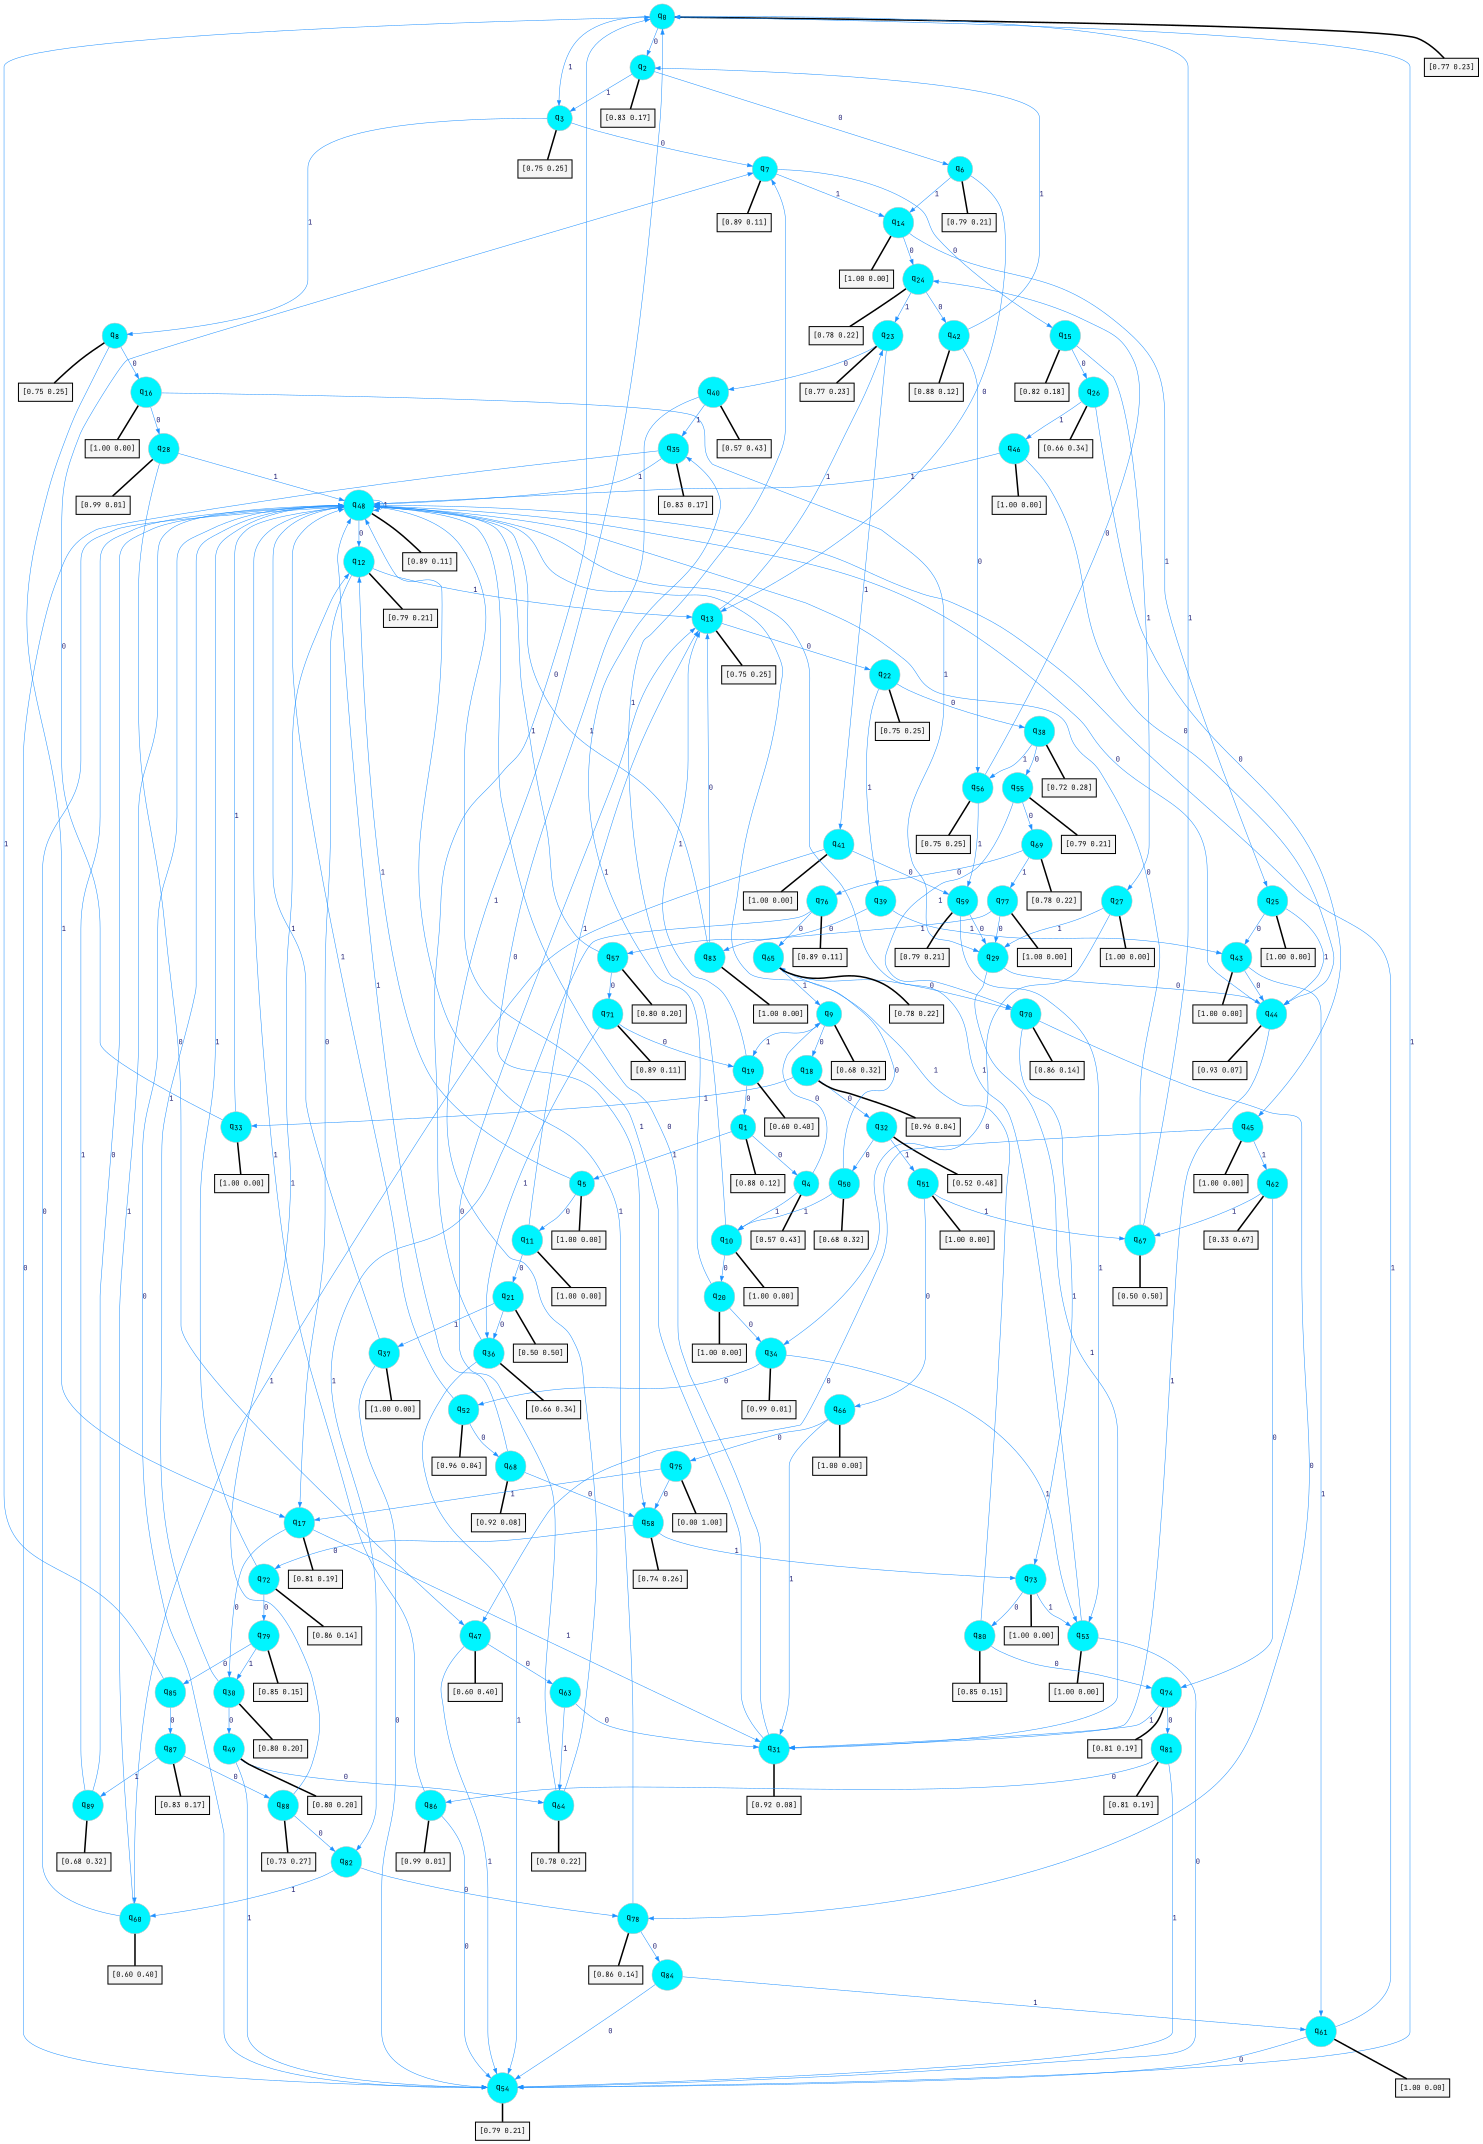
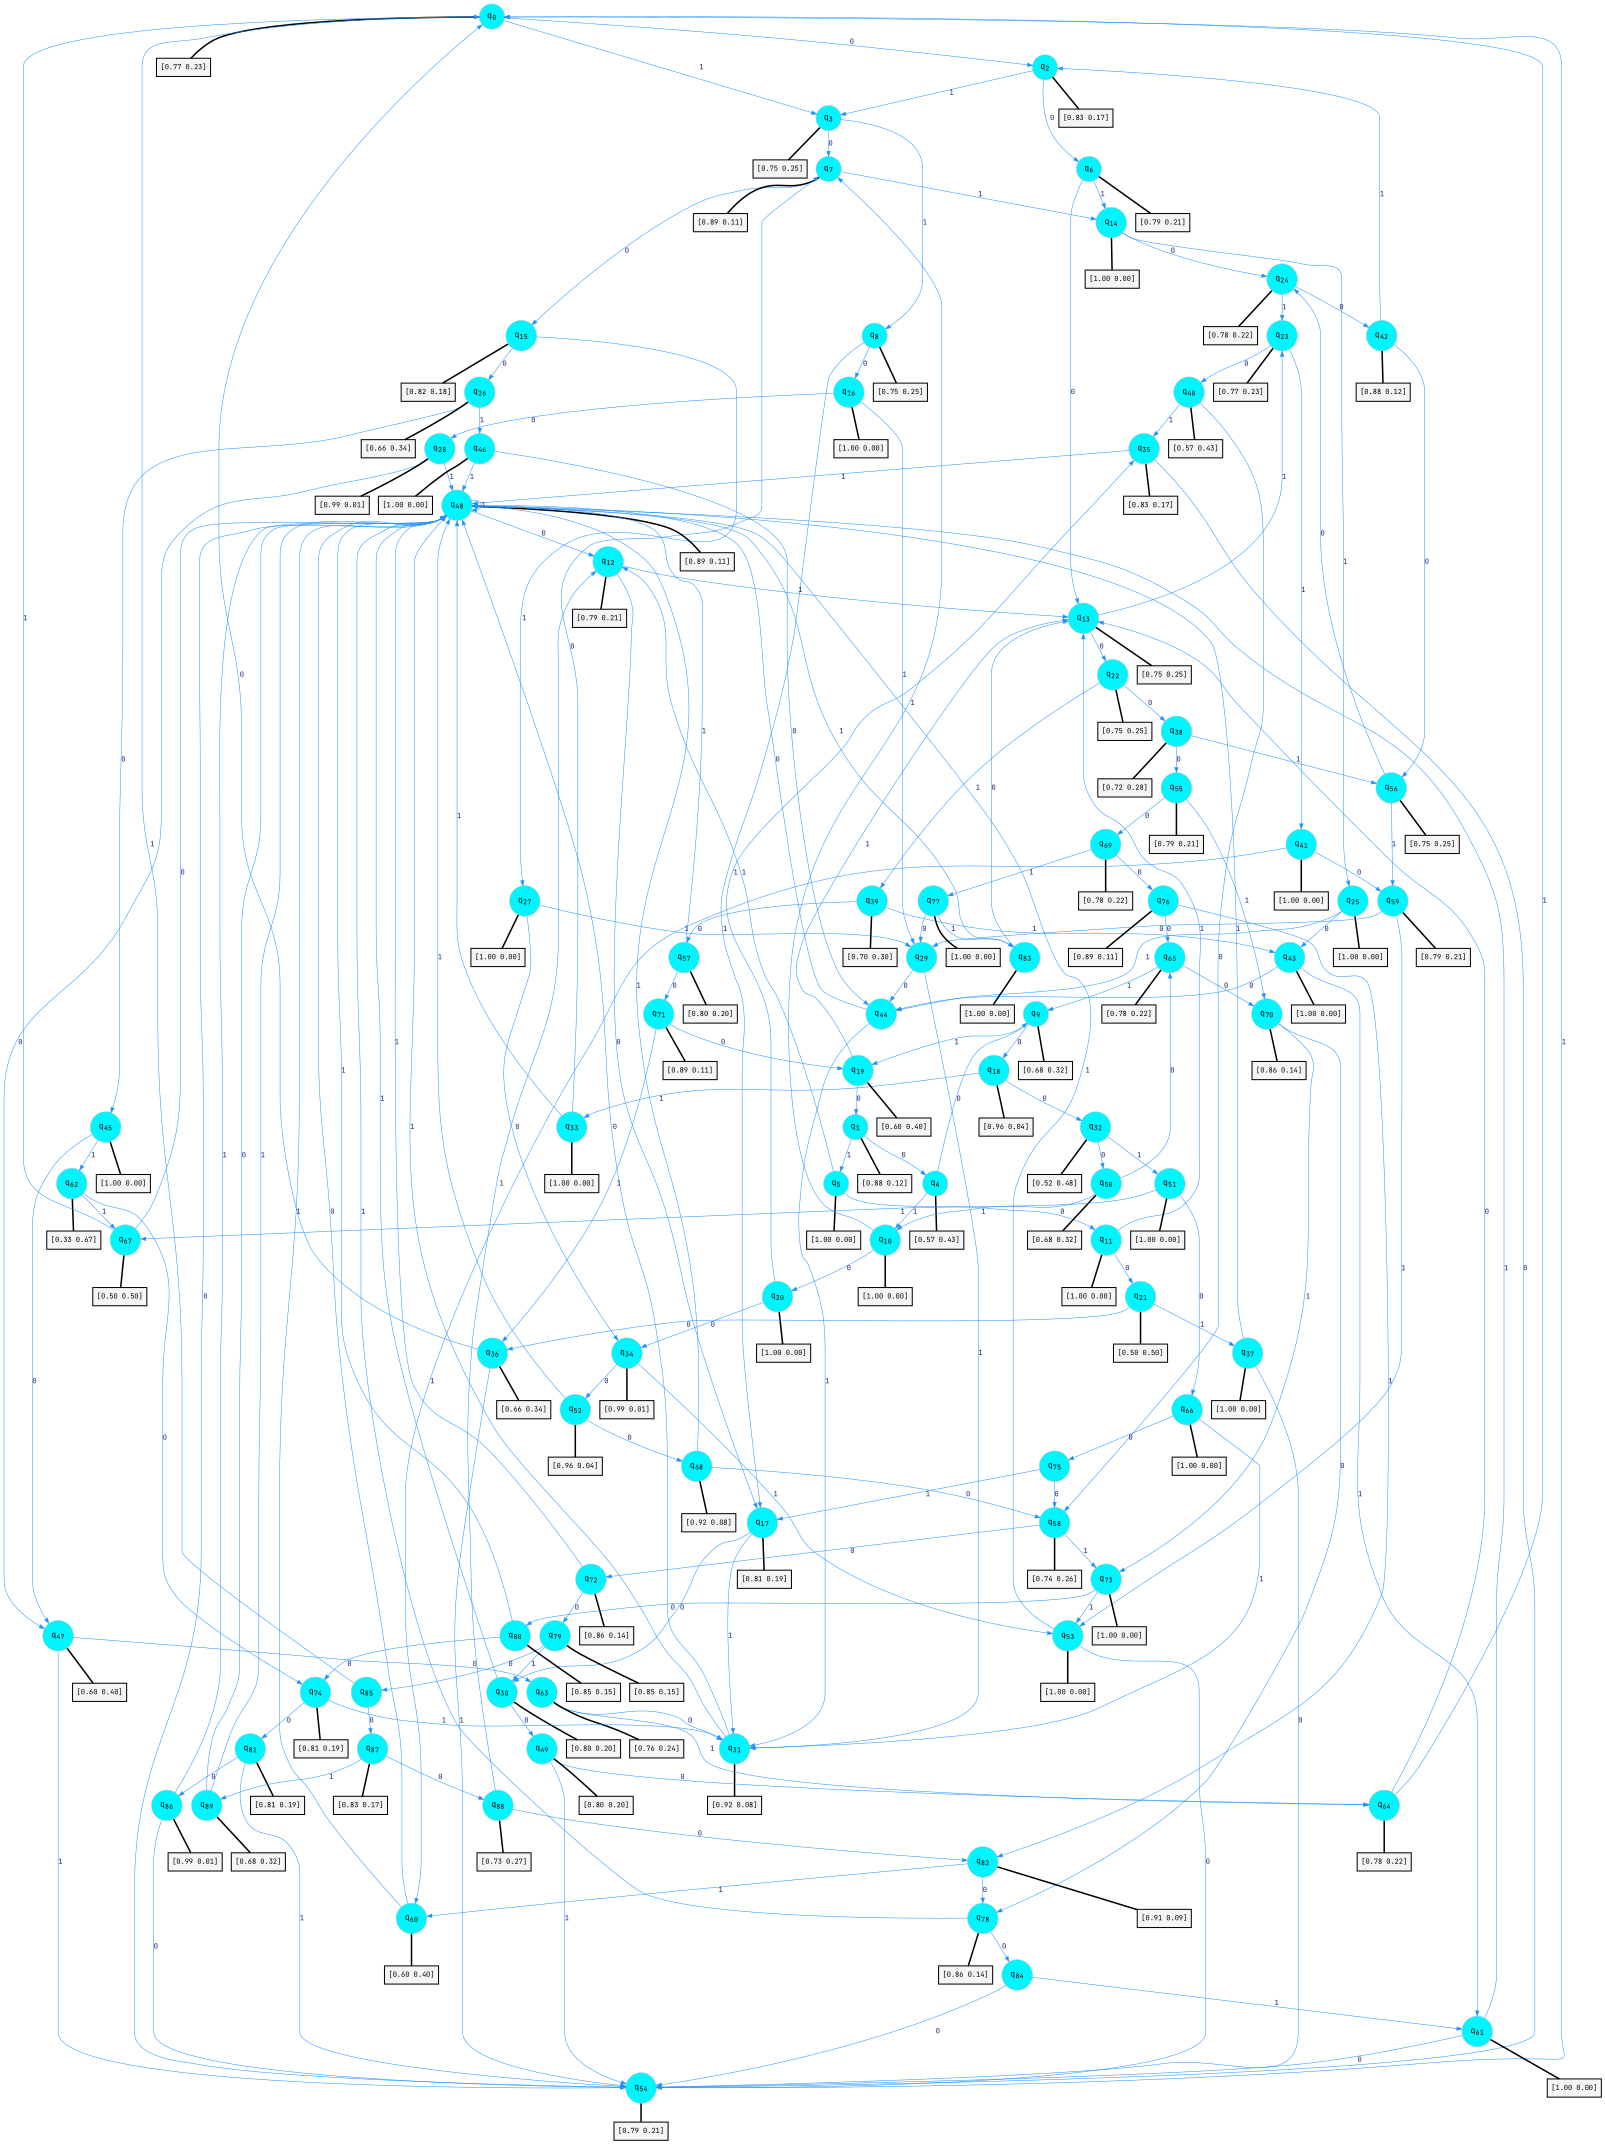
node "[0.70 0.30]": added
node "[0.93 0.07]": removed
node "[0.00 1.00]": removed
node "[0.76 0.24]": added
node "[0.91 0.09]": added
